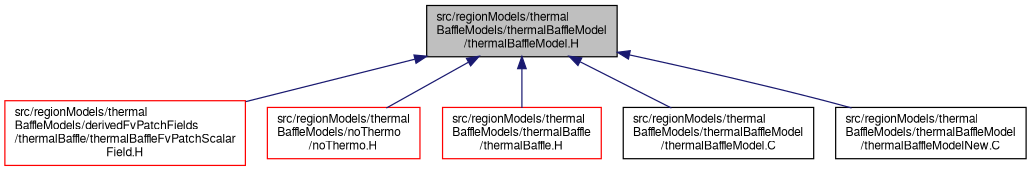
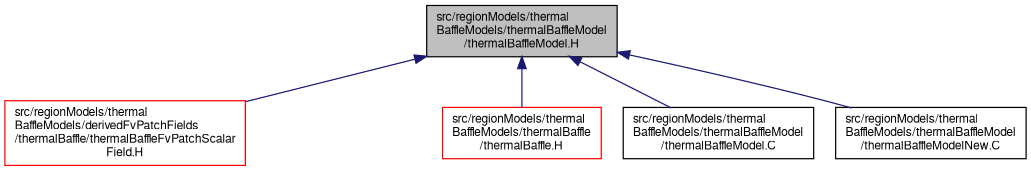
node "src/regionModels/thermal BaffleModels/noThermo /noThermo.H": removed
